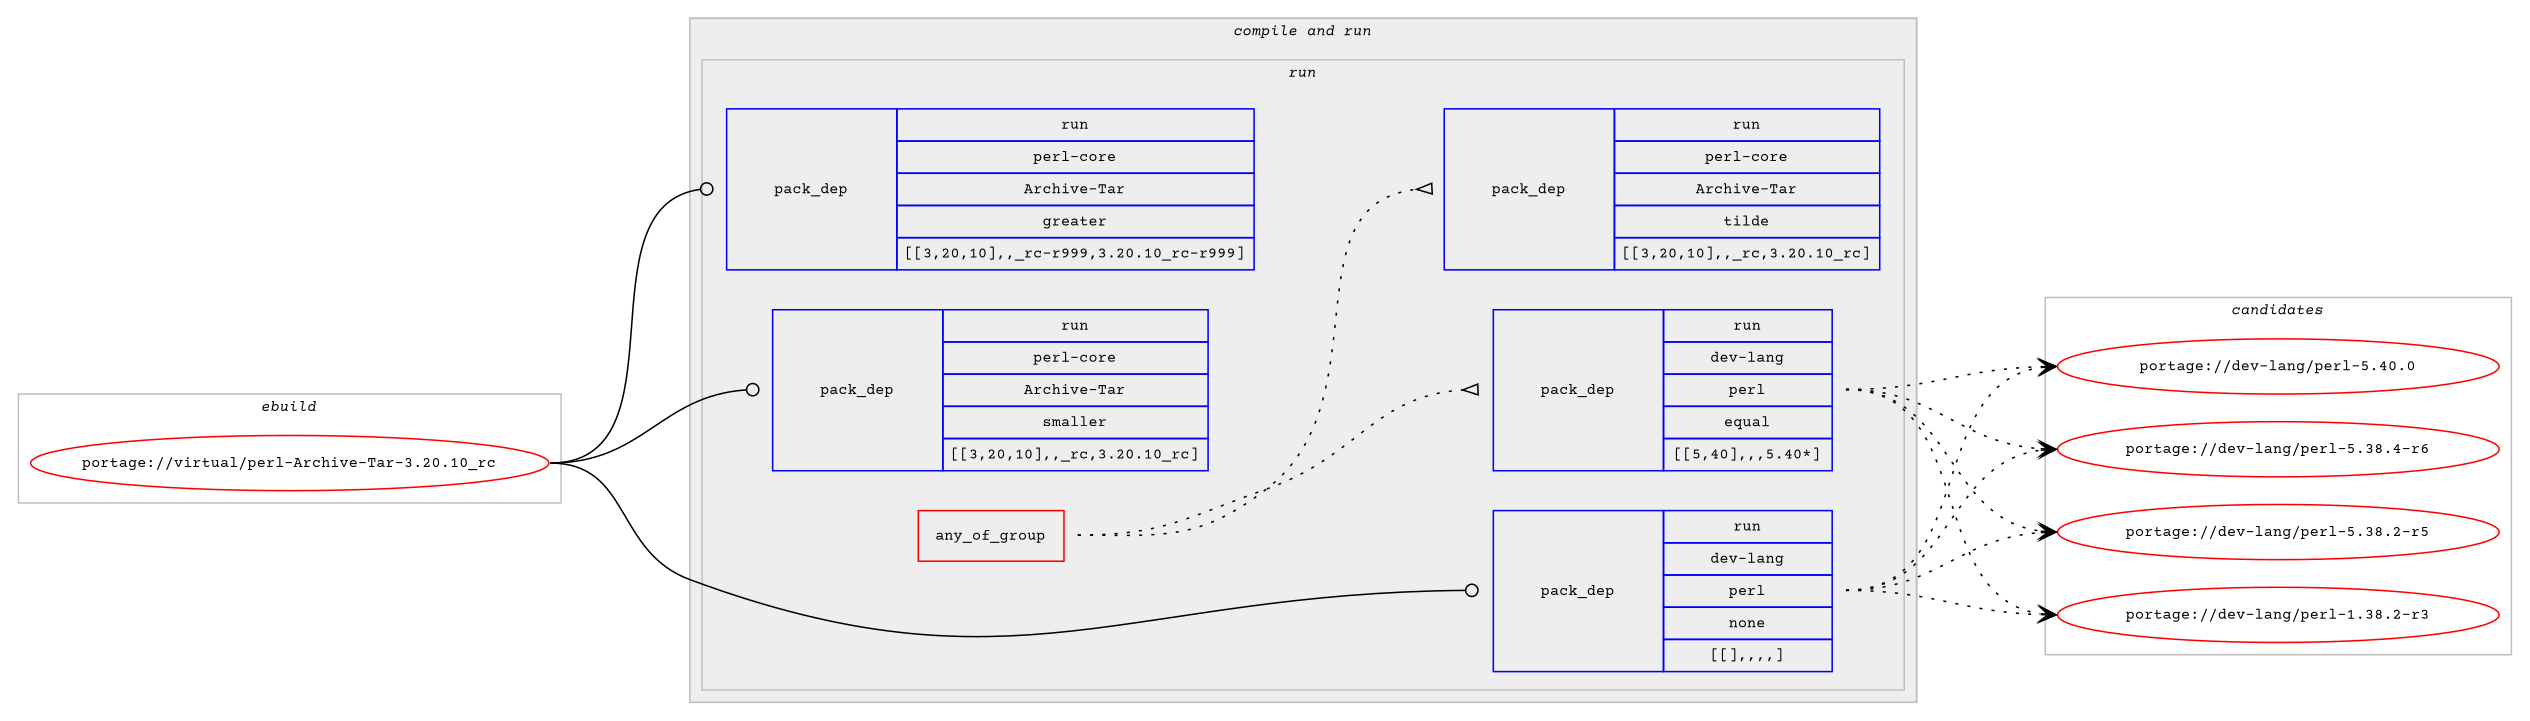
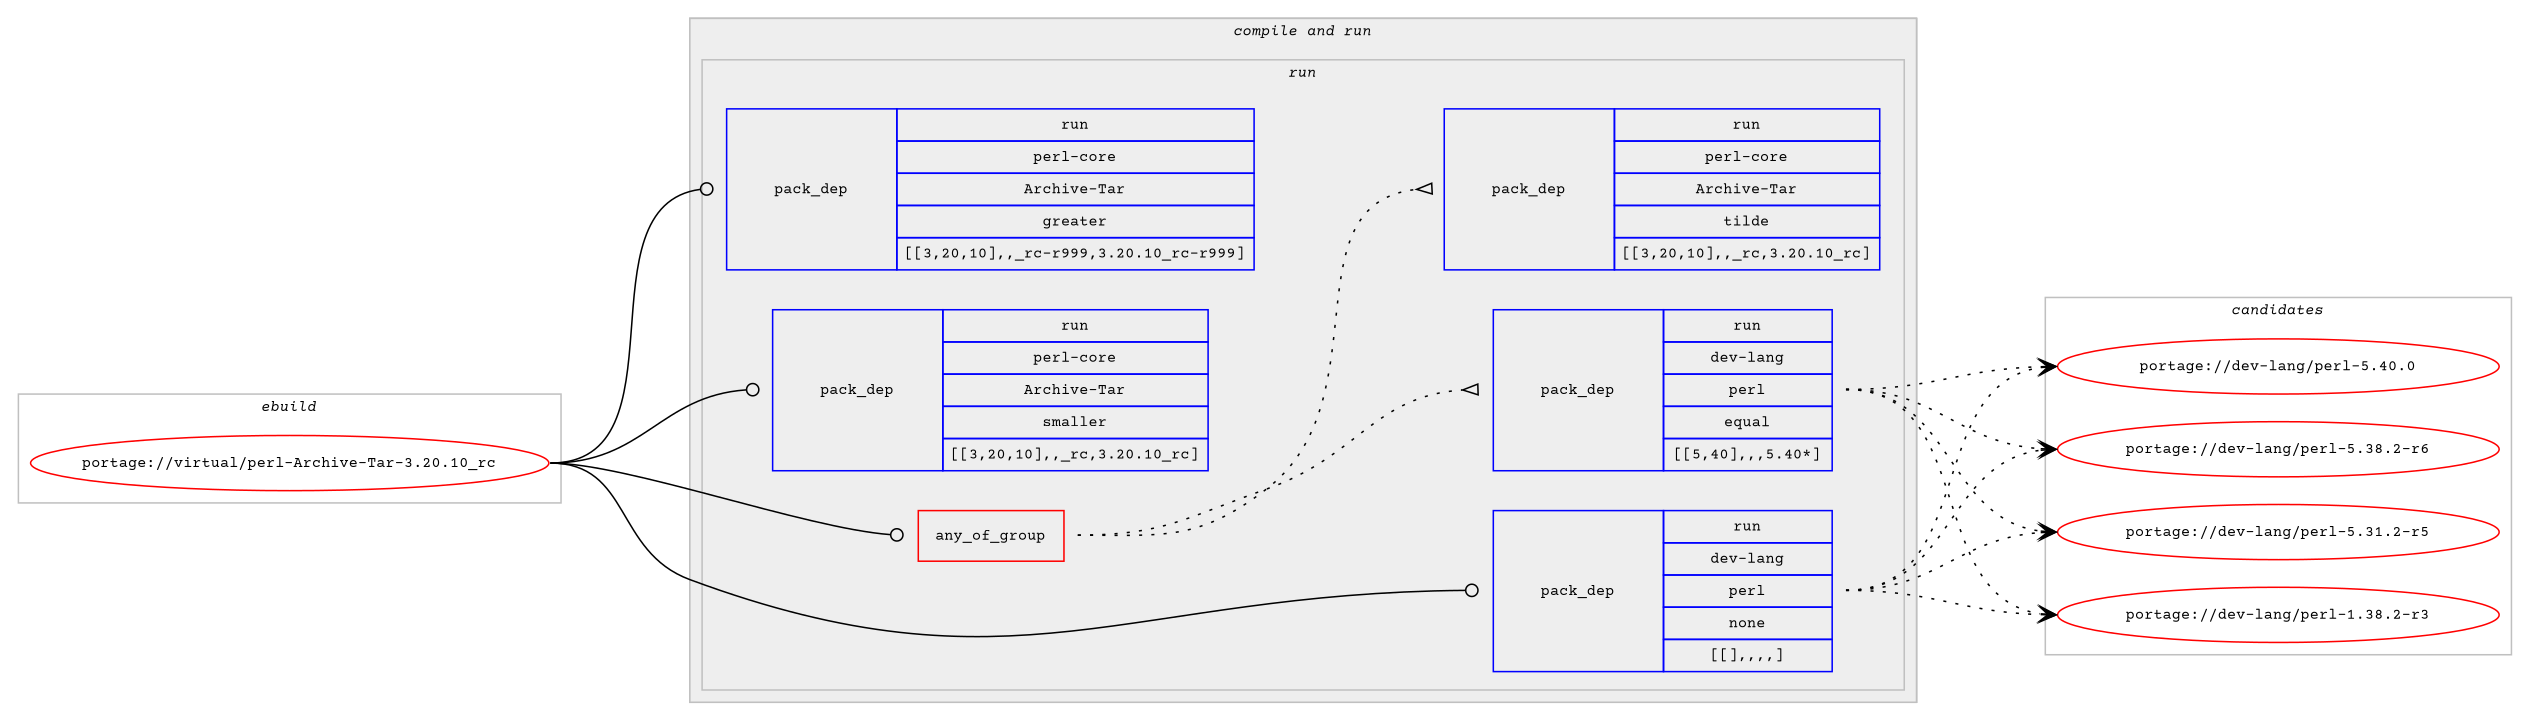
node "portage://dev-lang/perl-5.38.4-r6": label "portage://dev-lang/perl-5.38.4-r6" -> "portage://dev-lang/perl-5.38.2-r6"
edge "portage://virtual/perl-Archive-Tar-3.20.10_rc" -> "any_of_group": added
node "portage://dev-lang/perl-5.38.2-r5": label "portage://dev-lang/perl-5.38.2-r5" -> "portage://dev-lang/perl-5.31.2-r5"
